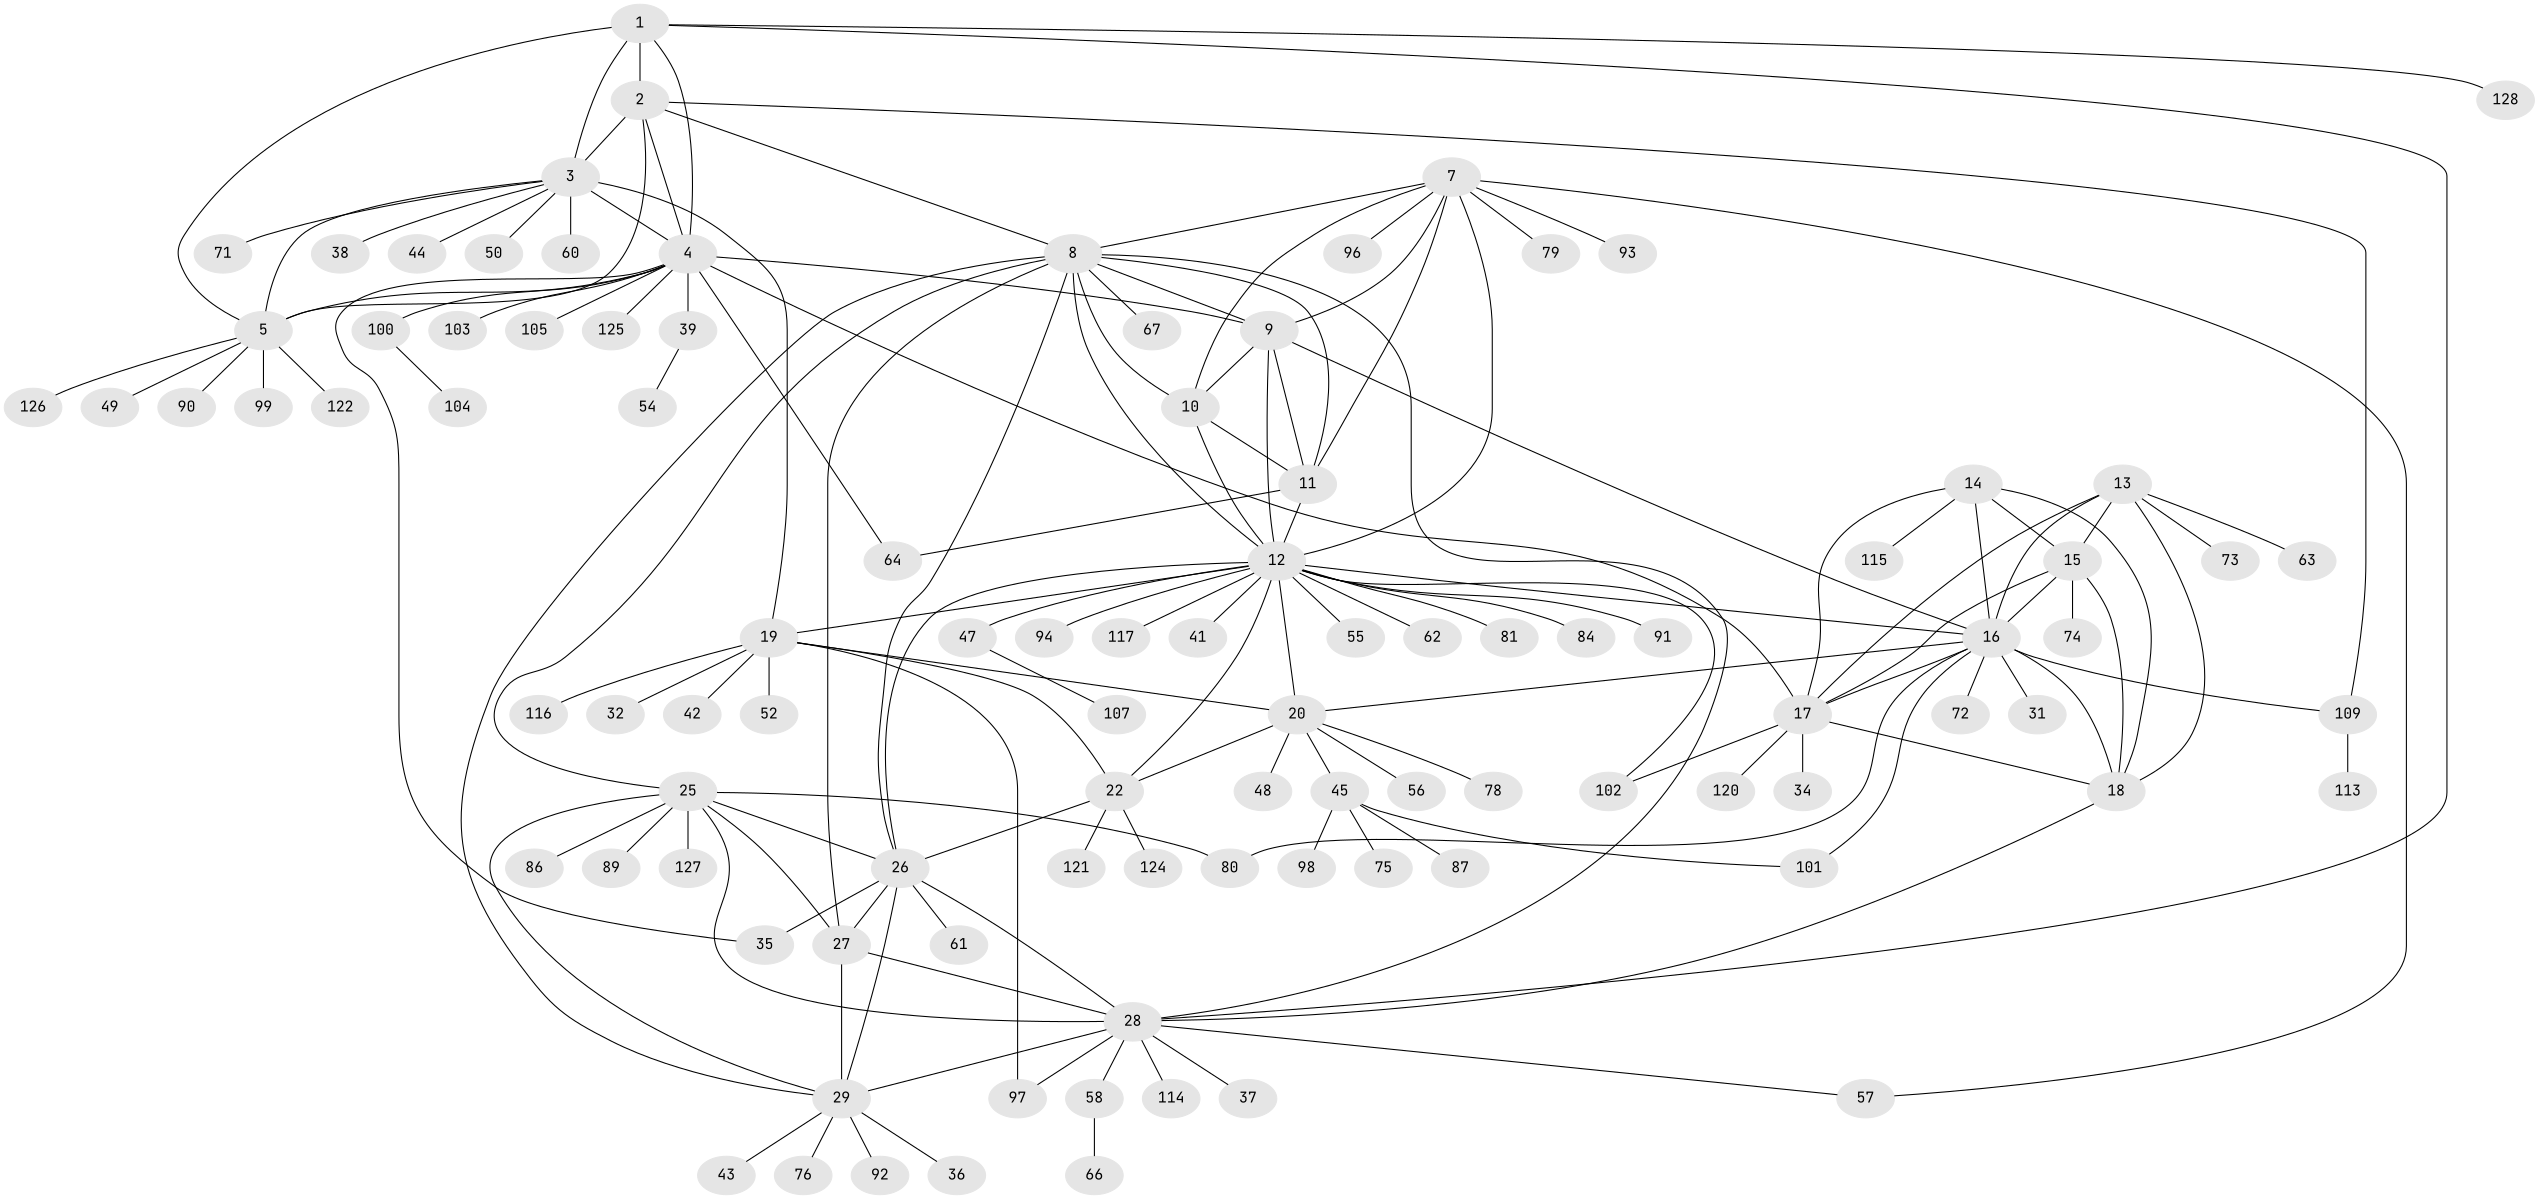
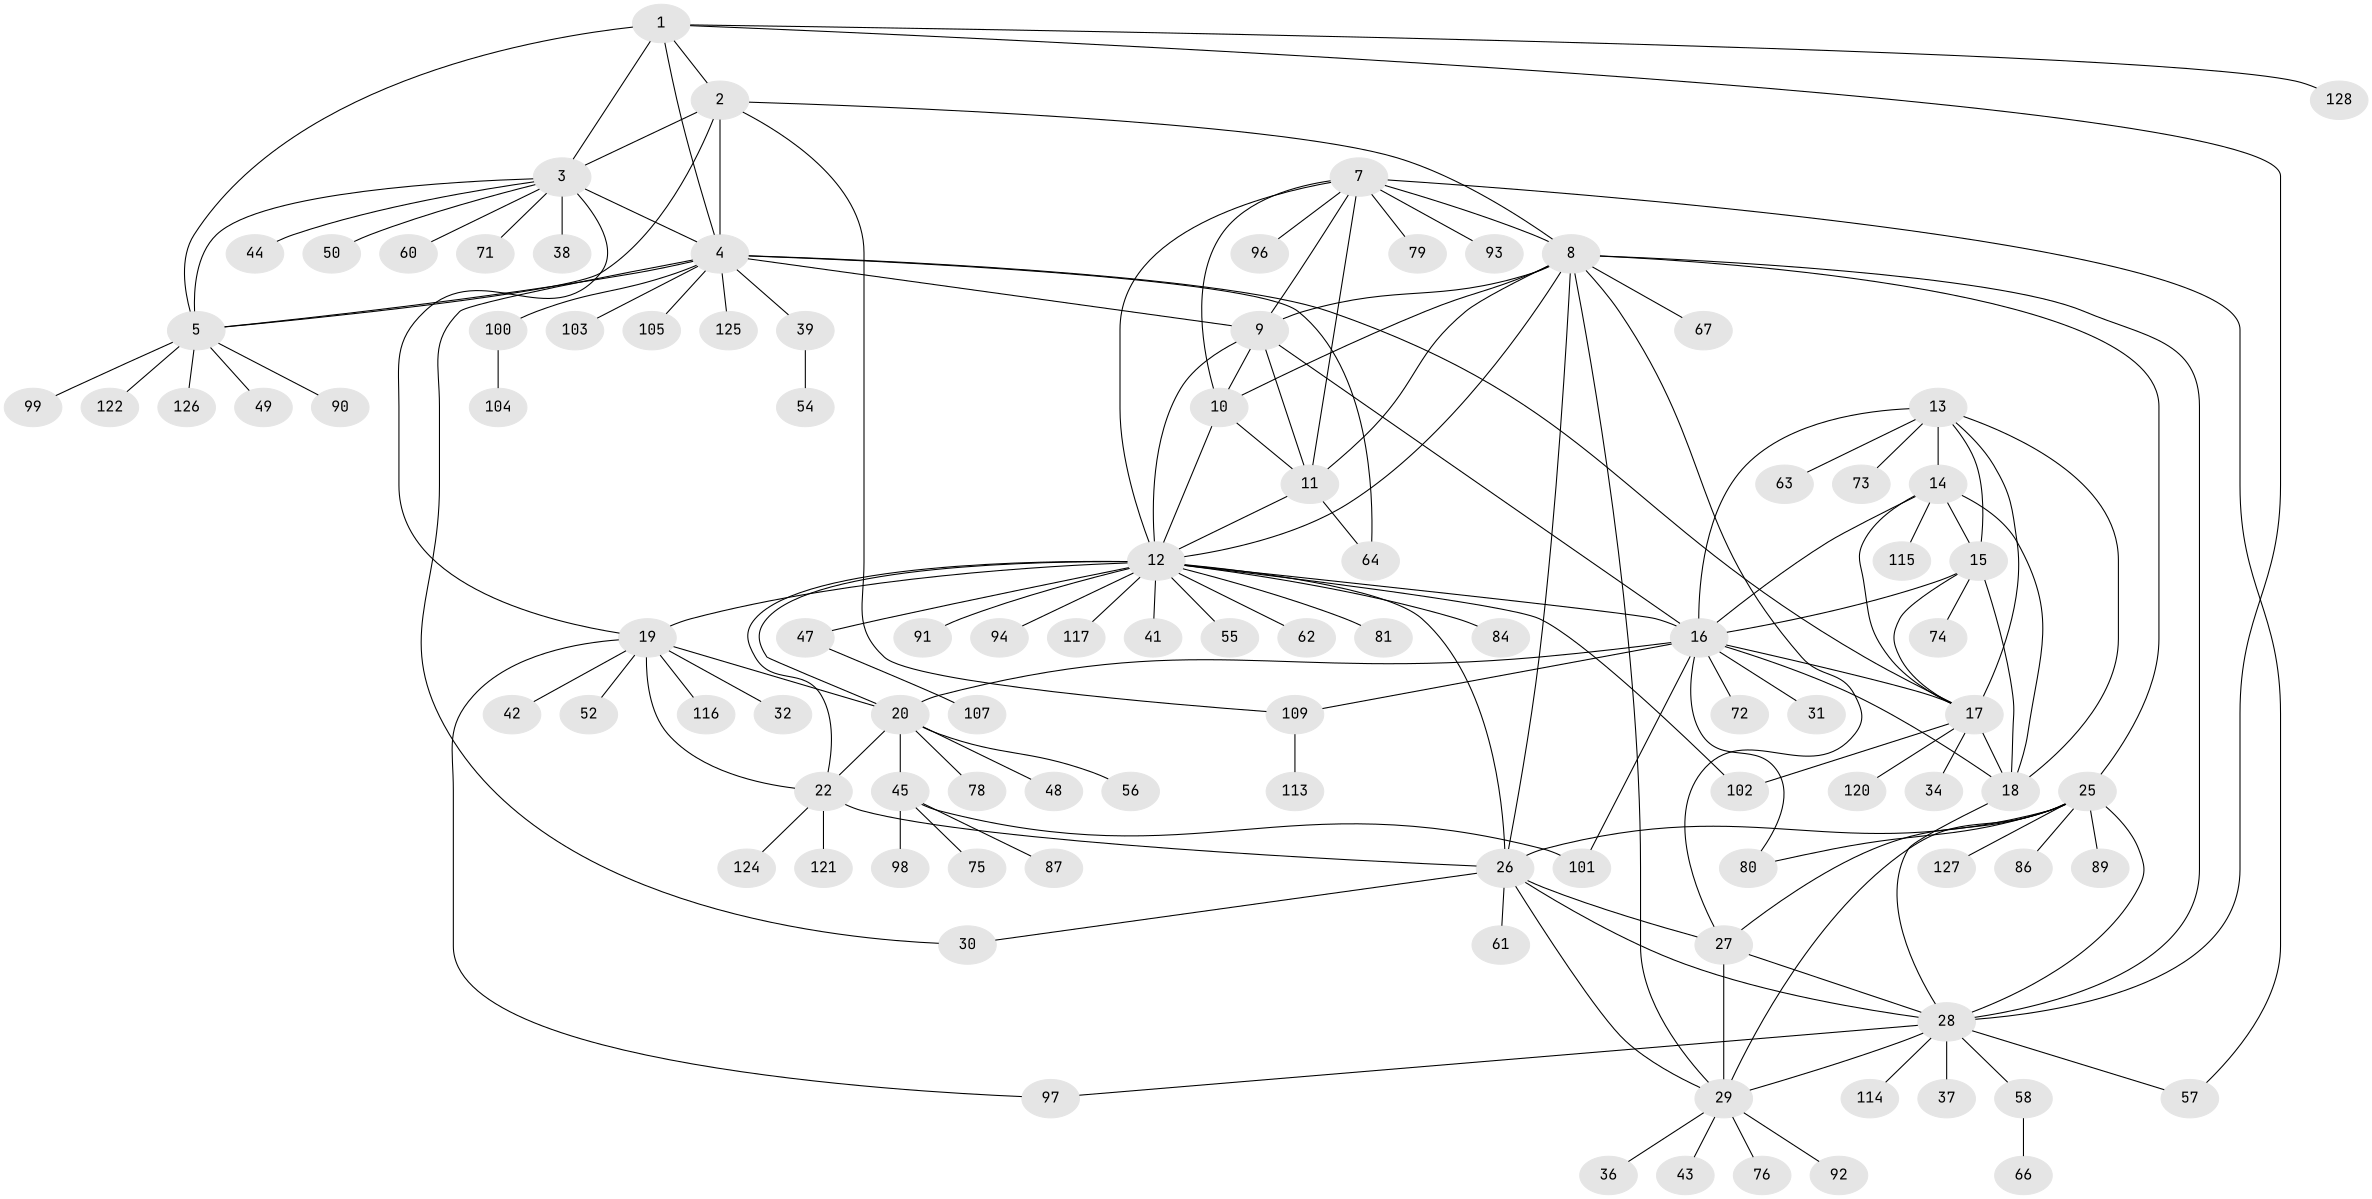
edge "13" -- "14": added
node "35": label "35" -> "30"
